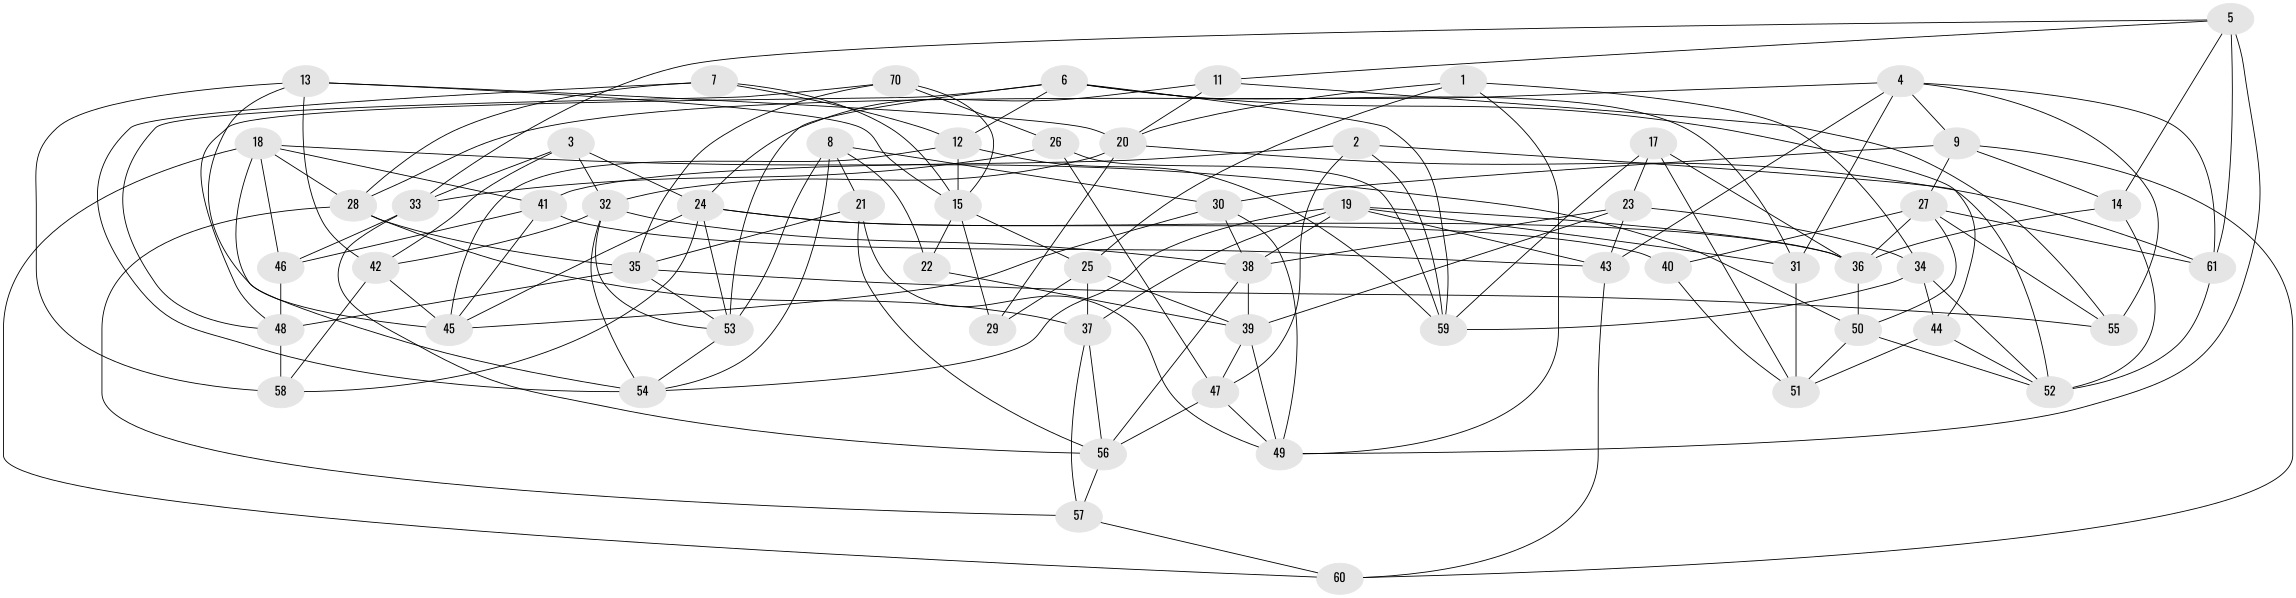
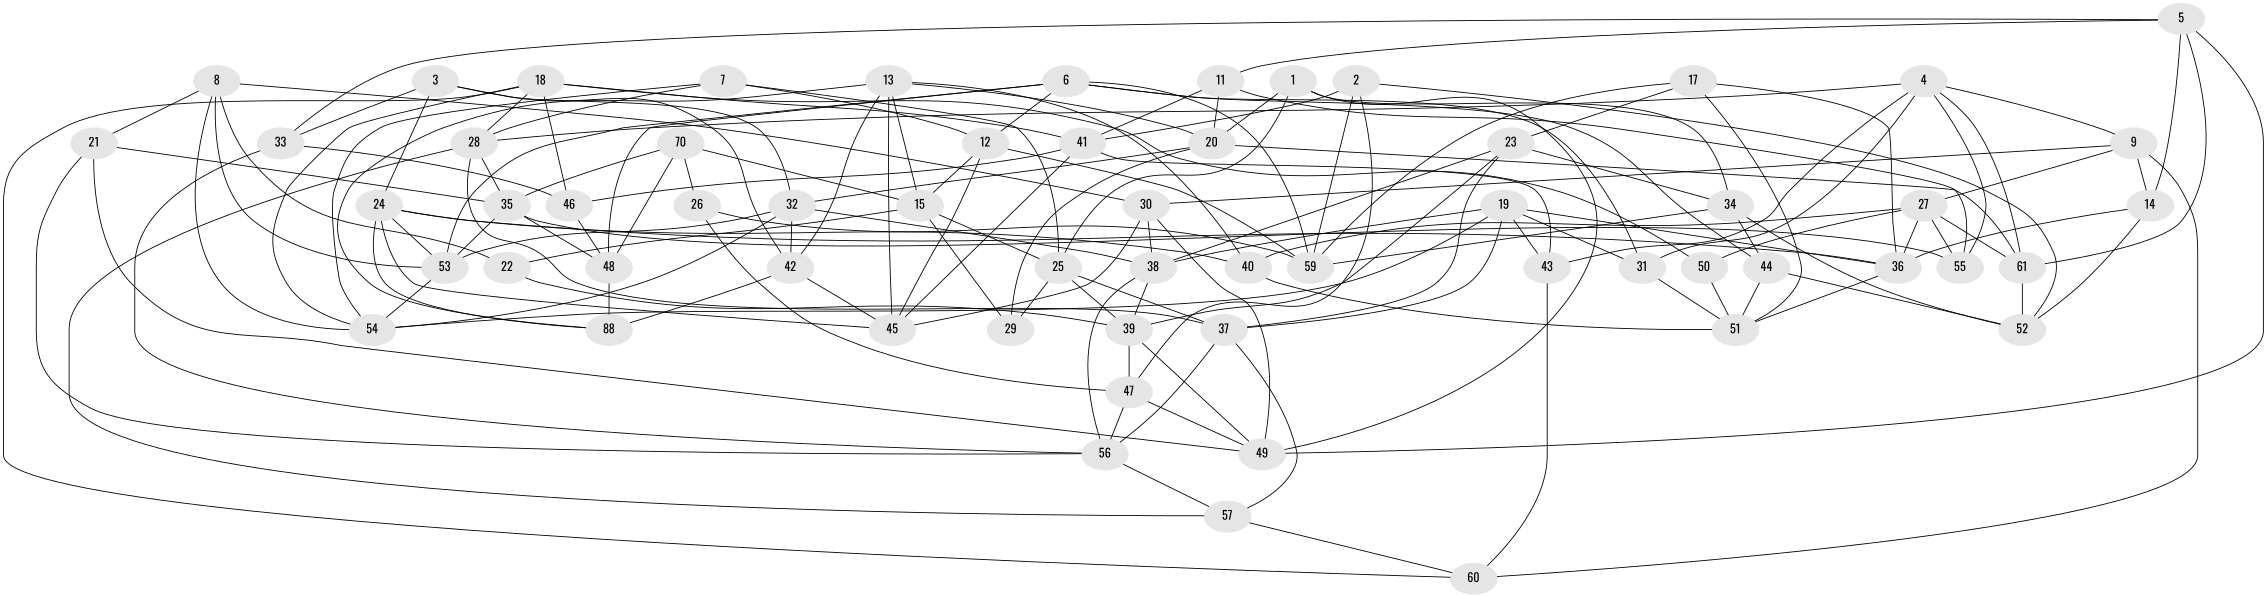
edge "11" -- "24": now "11" -- "41"
edge "7" -- "15": now "7" -- "25"
edge "13" -- "40": added
edge "26" -- "33": removed
edge "23" -- "43": now "23" -- "37"
edge "36" -- "50": now "36" -- "51"
edge "50" -- "52": removed
node "58": label "58" -> "88"
